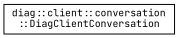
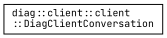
node "diag::client::conversation ::DiagClientConversation": label "diag::client::conversation ::DiagClientConversation" -> "diag::client::client ::DiagClientConversation"
